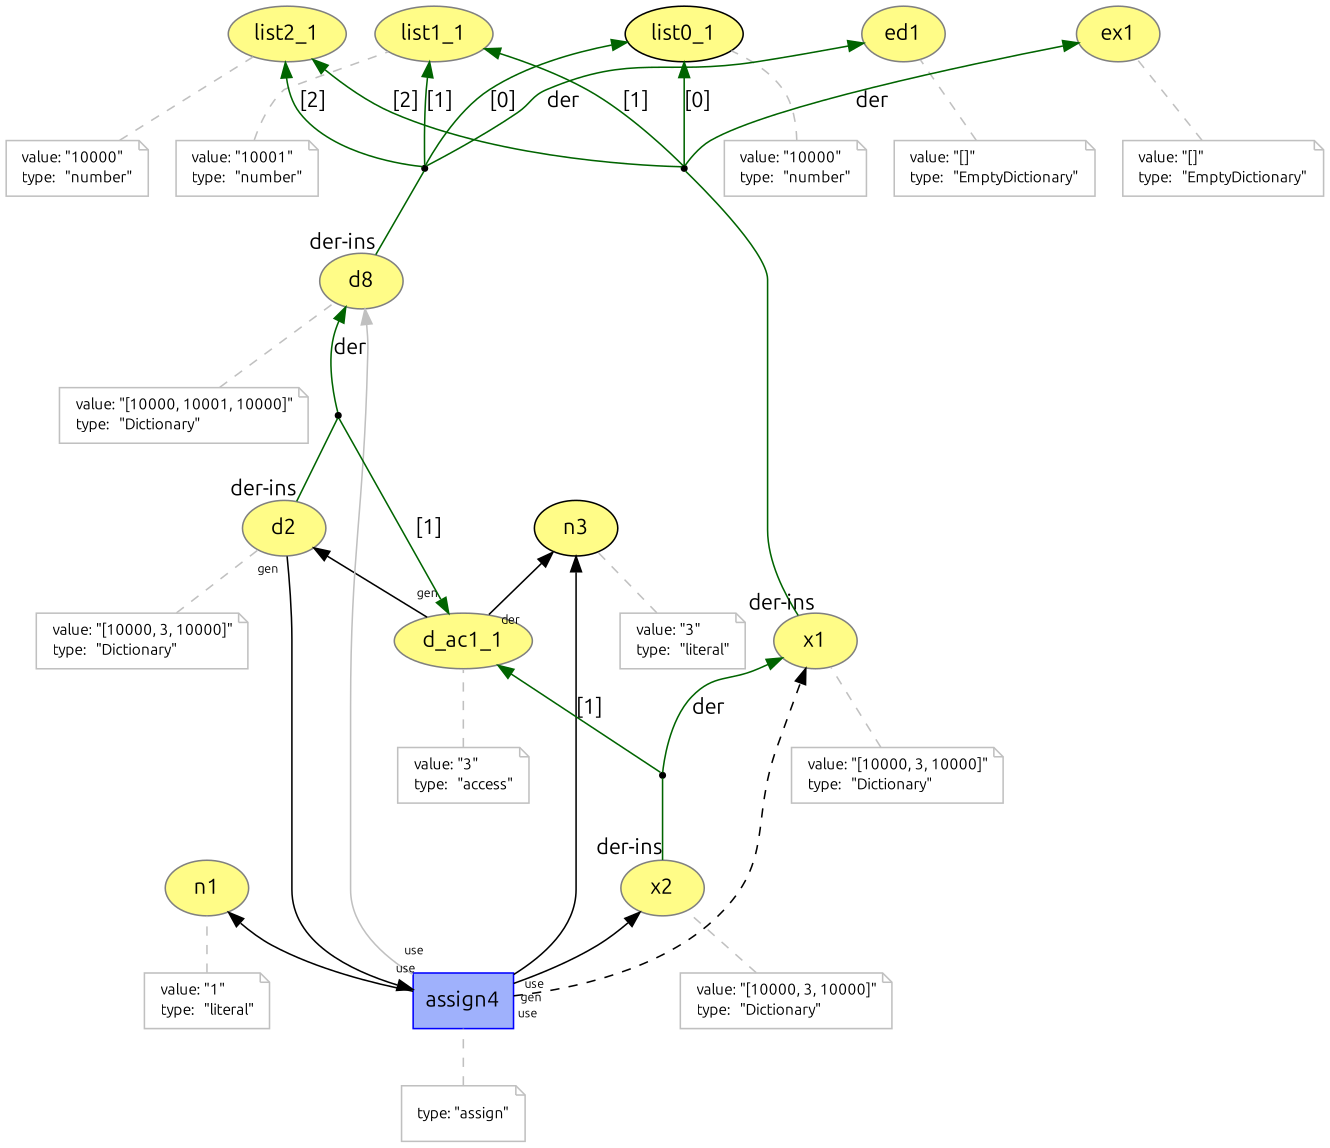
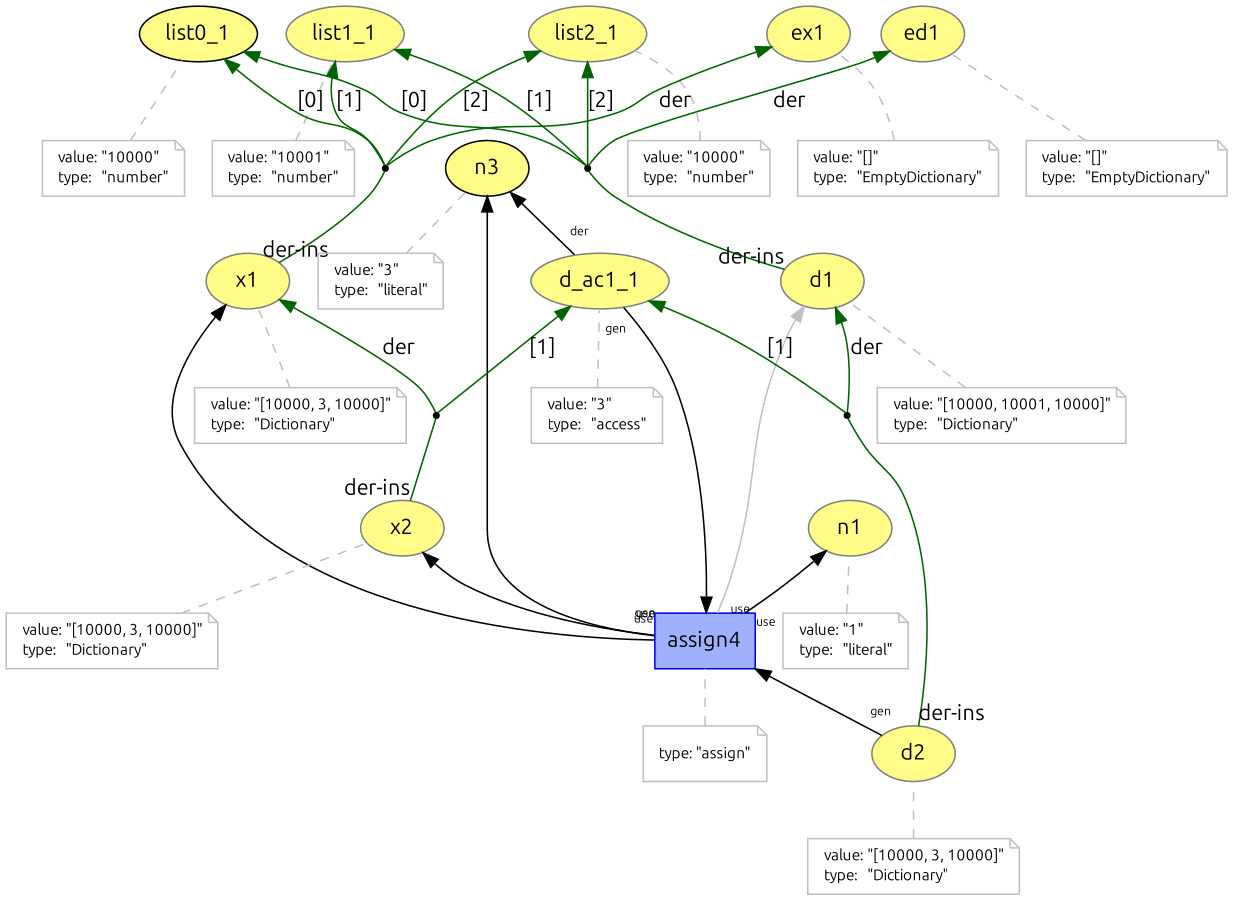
node "d8": label "d8" -> "d1"
edge "d_ac1_1" -> "d2": now "d_ac1_1" -> "assign4"
edge "assign4" -> "x1": style dashed -> solid
